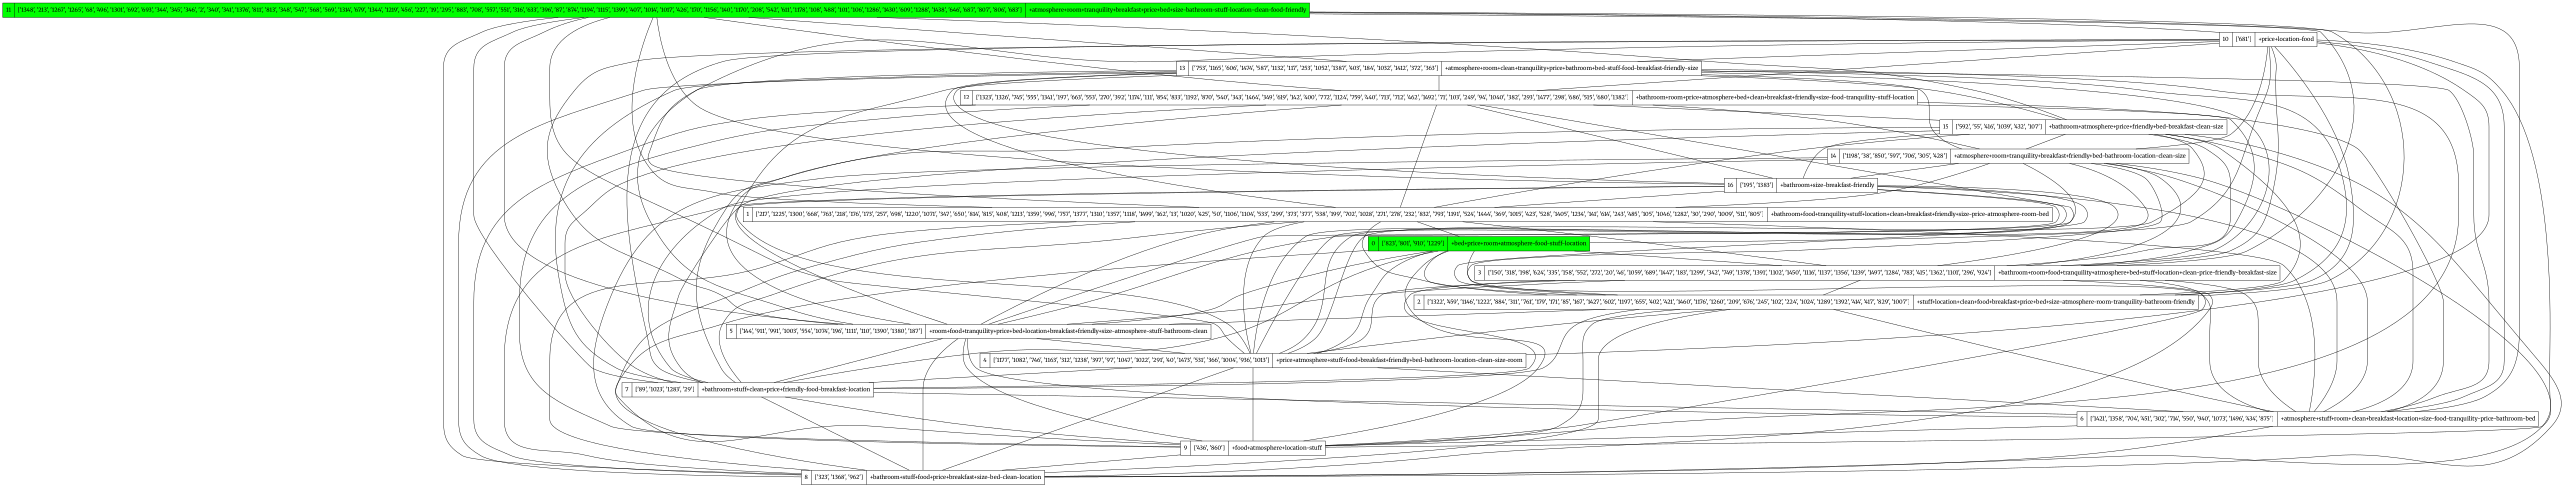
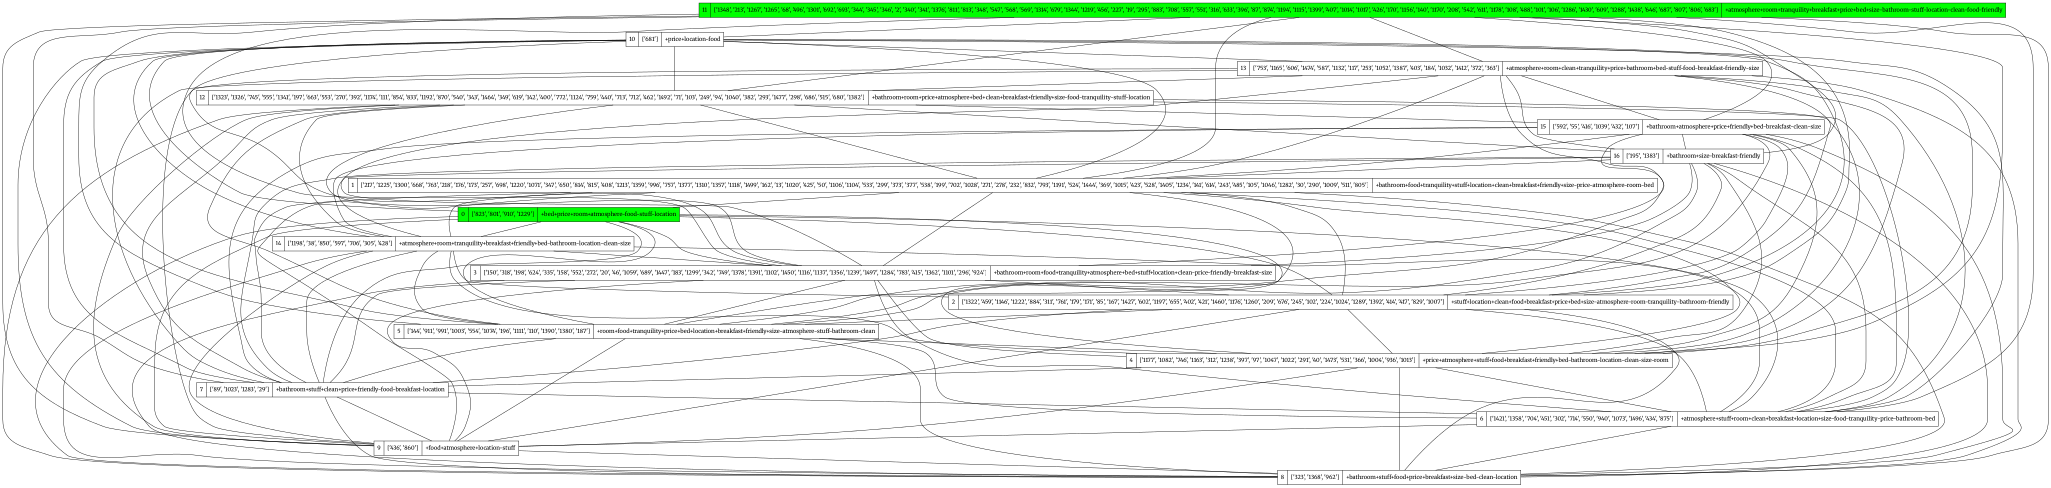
edge "11" -- "9": added
edge "13" -- "14": now "0" -- "14"
